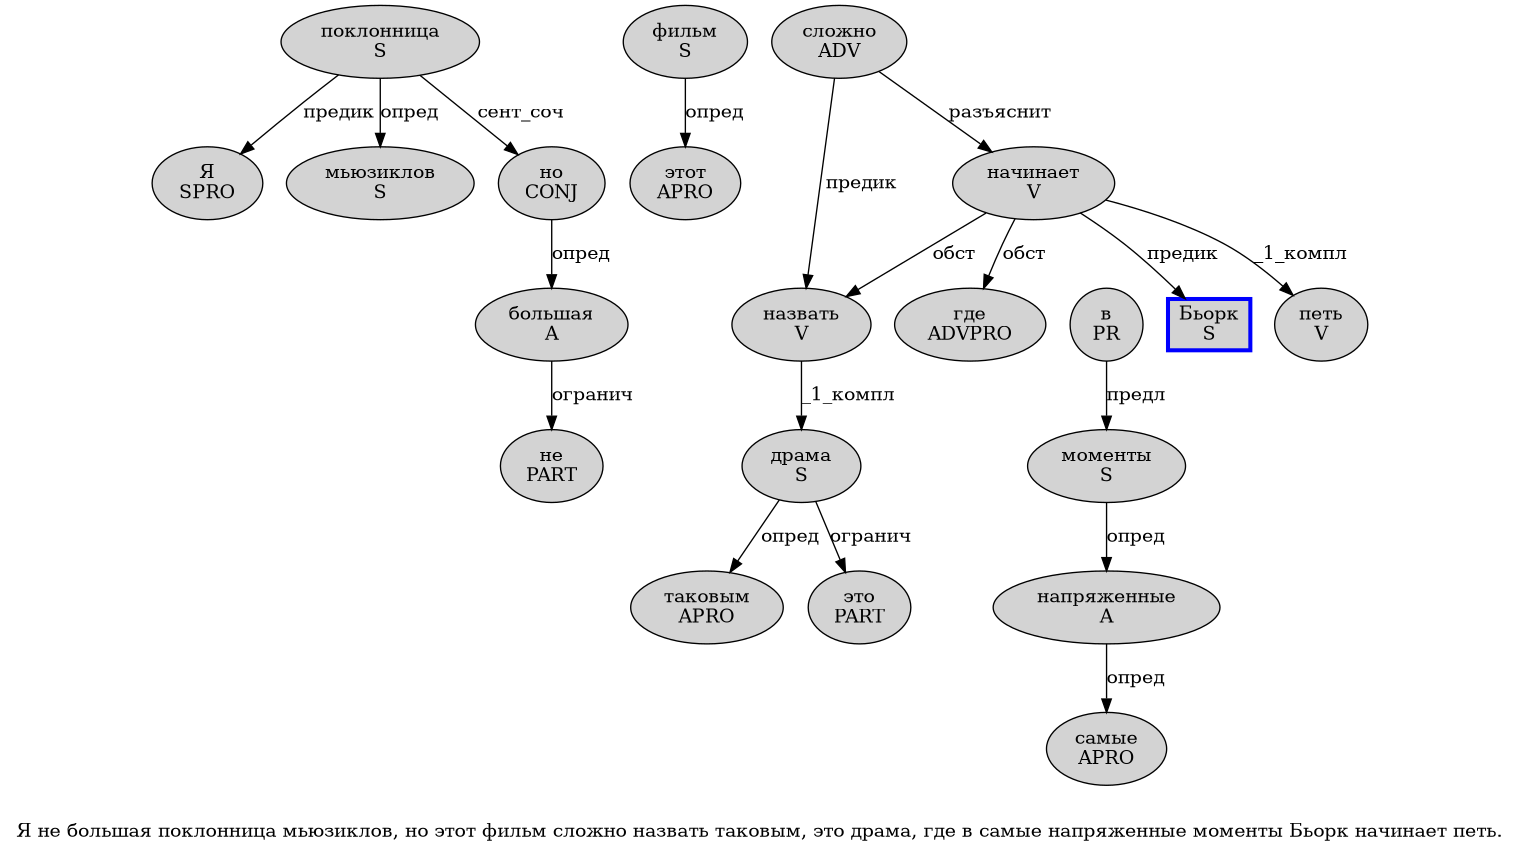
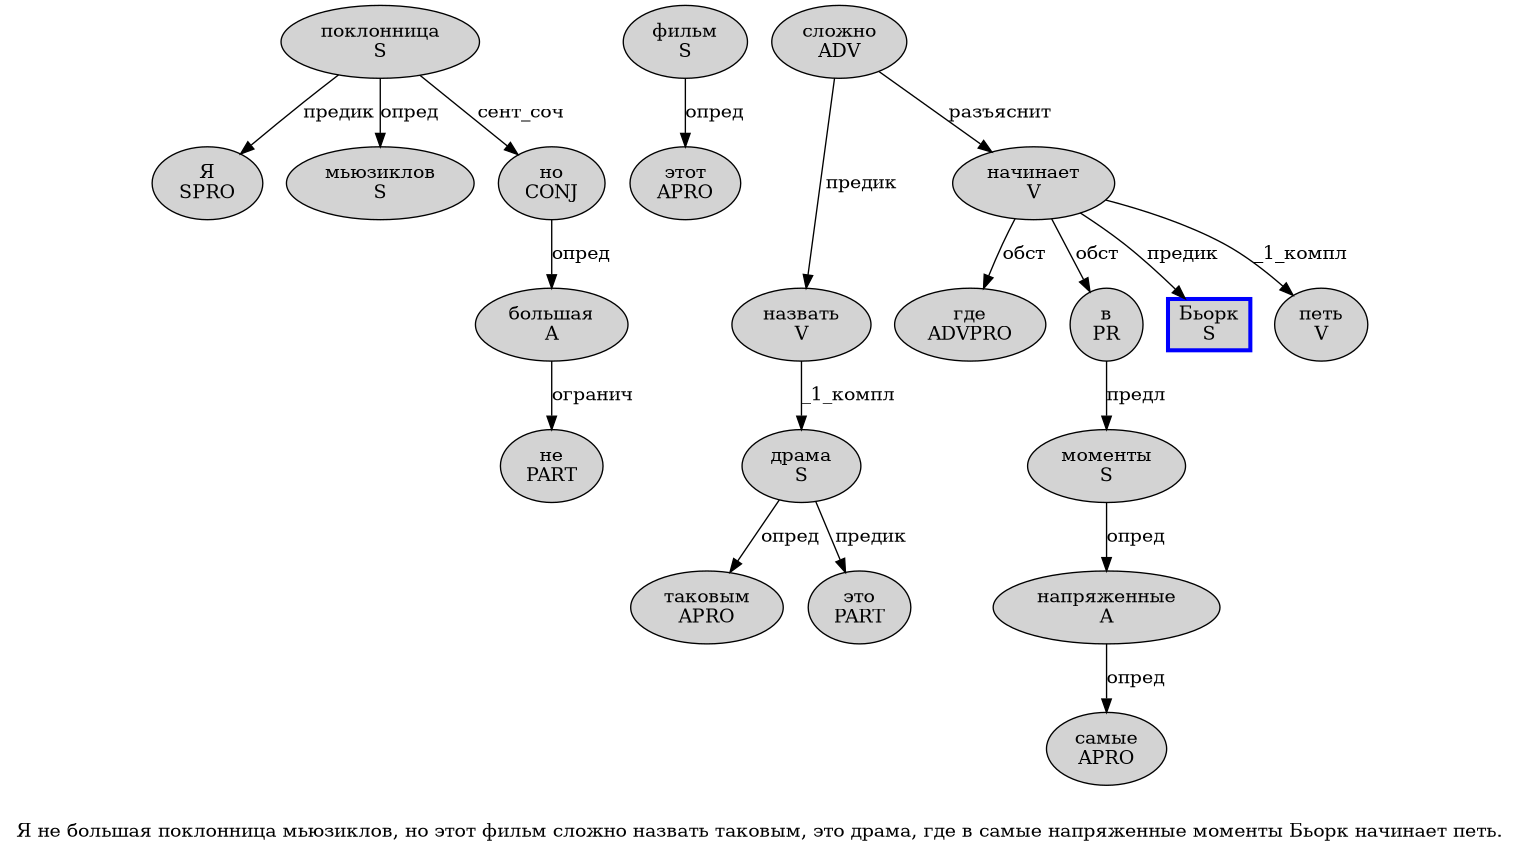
edge "начинает V" -> "назвать V": now "начинает V" -> "в PR"
edge "драма S" -> "это PART": label "огранич" -> "предик"
